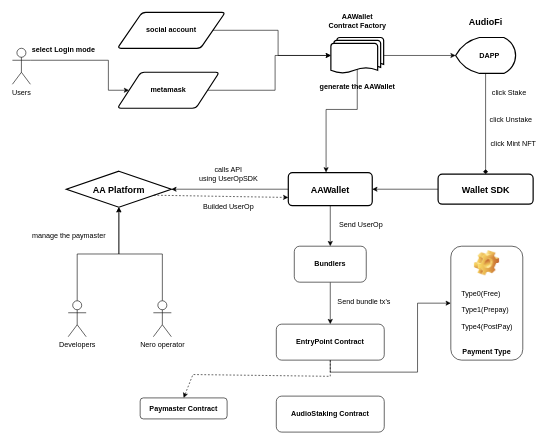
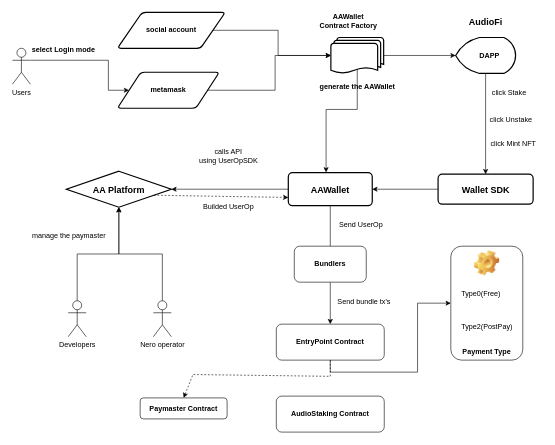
node "AAWallet Contract Factory": moved (357, 21) -> (348, 21)
edge "DAPP" -> "Wallet SDK": arrowhead diamond -> classic
node "calls API using UserOpSDK": moved (228, 174) -> (228, 156)
edge "AAWallet" -> "Bundlers": arrowhead classic -> none
node "Type1(Prepay)": removed
node "Type4(PostPay)": label "Type4(PostPay)" -> "Type2(PostPay)"
